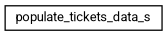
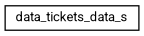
node "populate_tickets_data_s": label "populate_tickets_data_s" -> "data_tickets_data_s"
